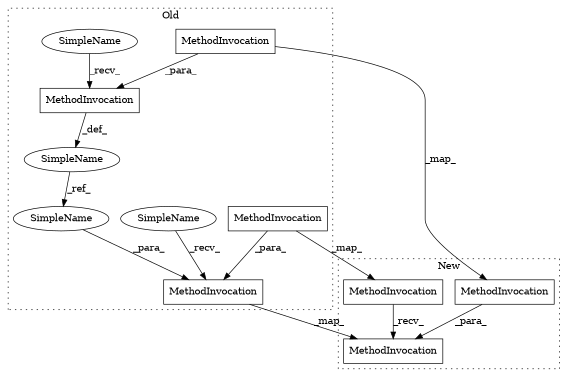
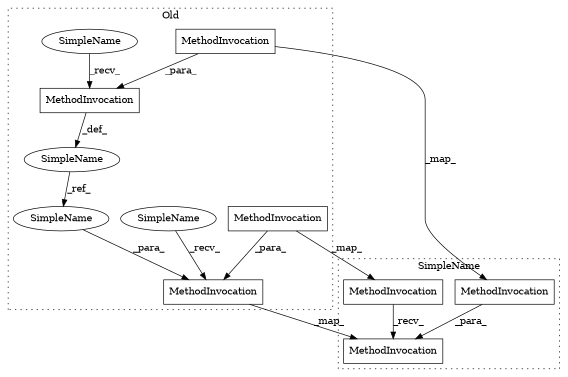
cluster "New": label "New" -> "SimpleName"
